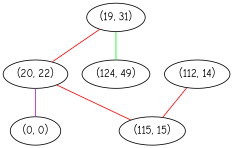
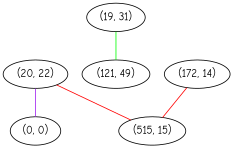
edge "(19, 31)" -- "(20, 22)": removed
node "(124, 49)": label "(124, 49)" -> "(121, 49)"
node "(112, 14)": label "(112, 14)" -> "(172, 14)"
node "(115, 15)": label "(115, 15)" -> "(515, 15)"
